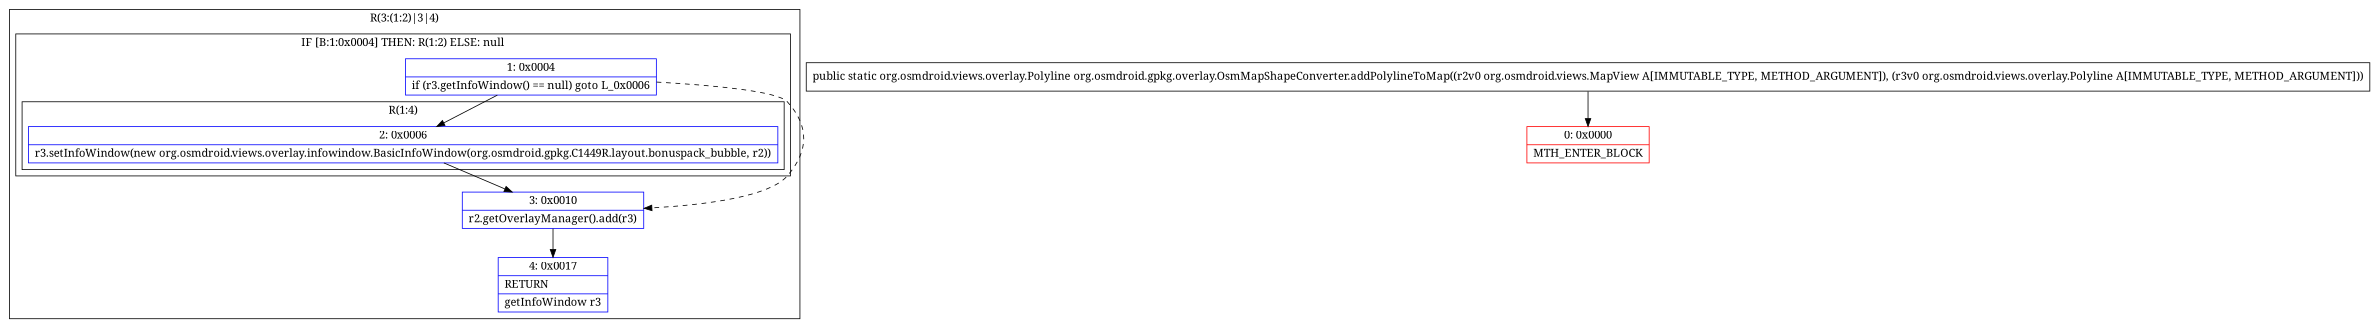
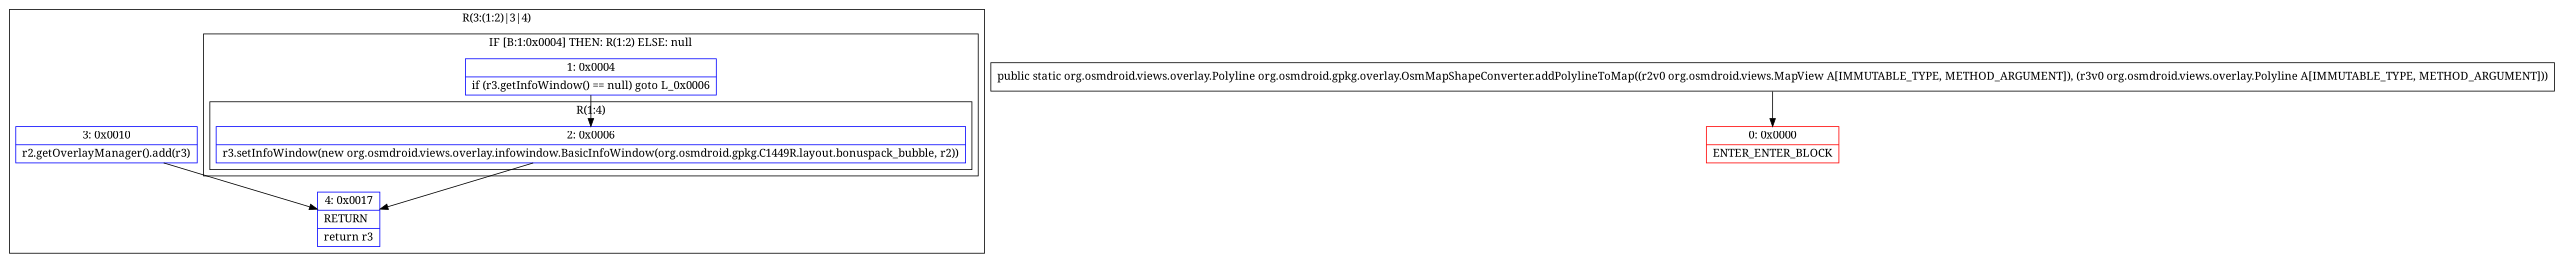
node "0: 0x0000": text "MTH_ENTER_BLOCK" -> "ENTER_ENTER_BLOCK"
edge "2: 0x0006" -> "3: 0x0010": now "2: 0x0006" -> "4: 0x0017"
edge "1: 0x0004" -> "3: 0x0010": removed
node "4: 0x0017": text "getInfoWindow r3" -> "return r3"
